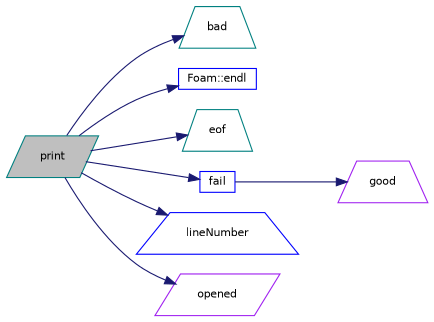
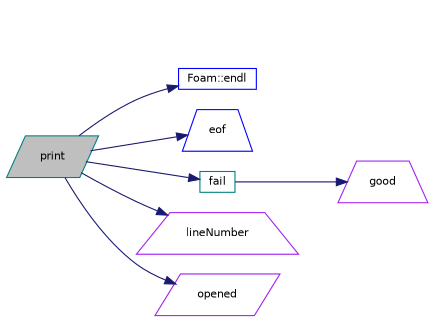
node "bad": removed
node "eof": color teal -> blue
node "fail": color blue -> teal
node "lineNumber": color blue -> purple
